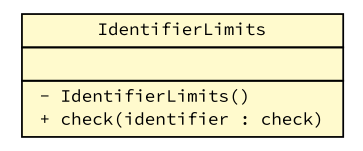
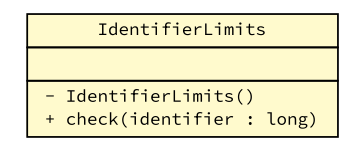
node "IdentifierLimits": text "+ check(identifier : check)" -> "+ check(identifier : long)"
